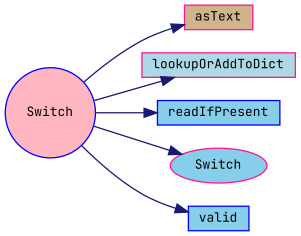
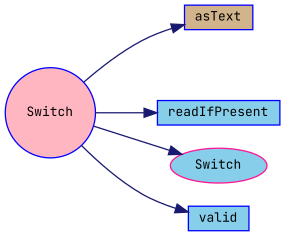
node "asText": color deeppink -> blue
node "lookupOrAddToDict": removed
